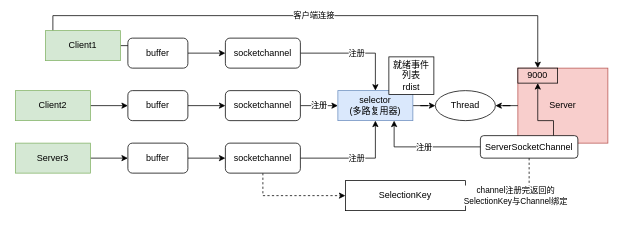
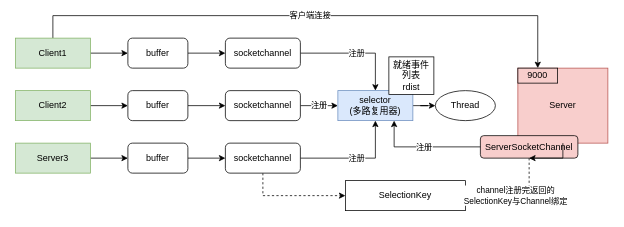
node "Client1": moved (83, 45) -> (53, 53)
edge "Server" -> "Thread": now "Server" -> "ServerSocketChannel"
edge "ServerSocketChannel" -> "9000": removed
node "ServerSocketChannel": fillcolor #ffffff -> #f8cecc
